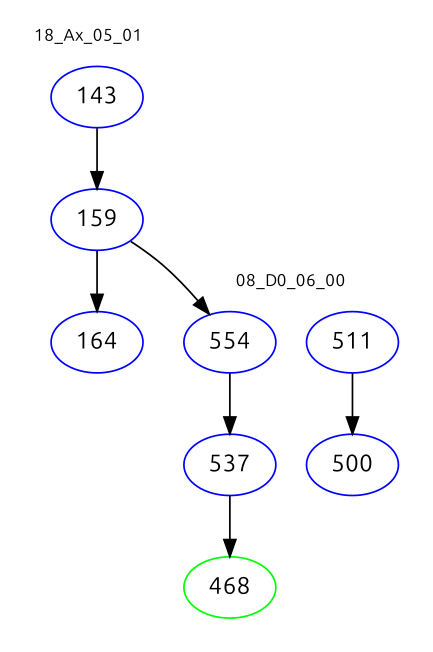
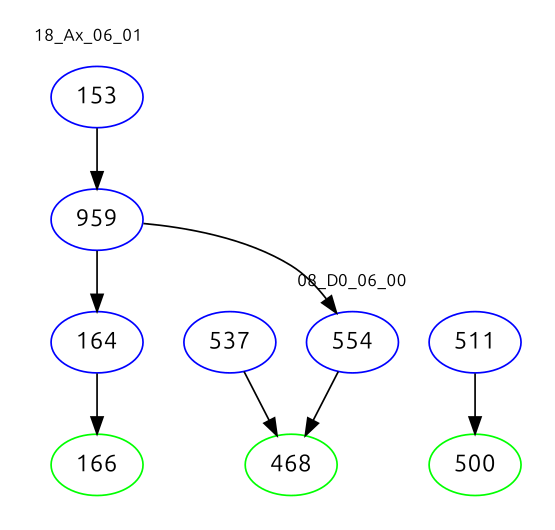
cluster "18_Ax_05_01": label "18_Ax_05_01" -> "18_Ax_06_01"
node "143": label "143" -> "153"
node "159": label "159" -> "959"
edge "554" -> "537": now "554" -> "468"
node "166": added
node "500": color blue -> green
